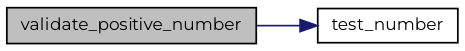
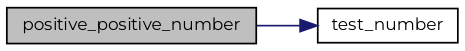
node "validate_positive_number": label "validate_positive_number" -> "positive_positive_number"
